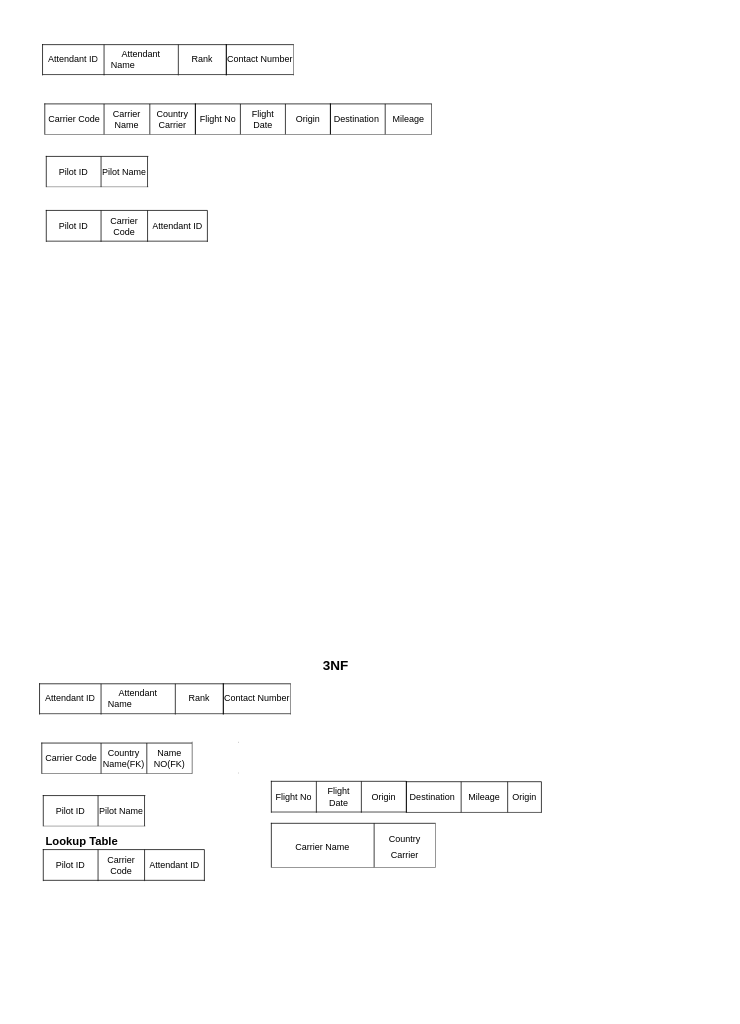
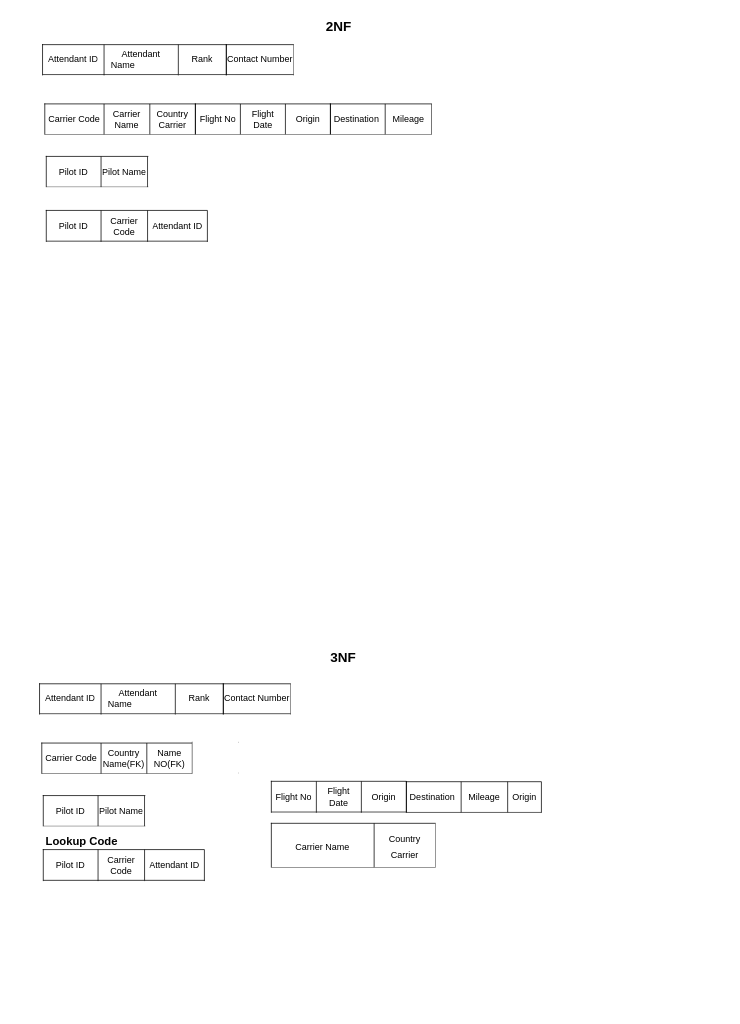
node "2NF": added
node "3NF": moved (336, 666) -> (343, 658)
node "Lookup Table": label "Lookup Table" -> "Lookup Code"
